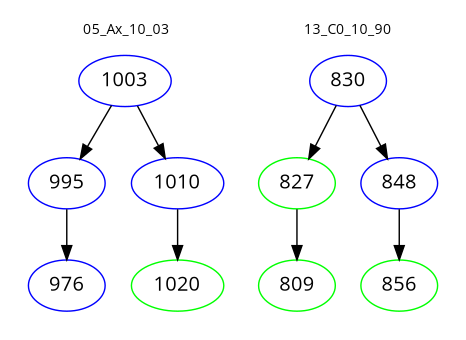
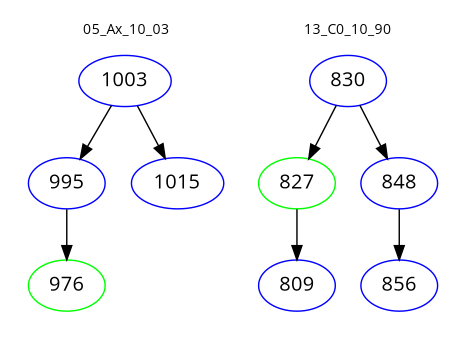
node "1010": label "1010" -> "1015"
node "976": color blue -> green
node "1020": removed
node "809": color green -> blue
node "856": color green -> blue
